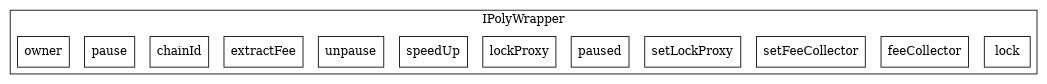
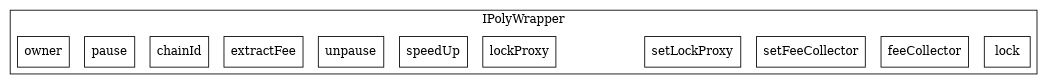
node "paused": removed
